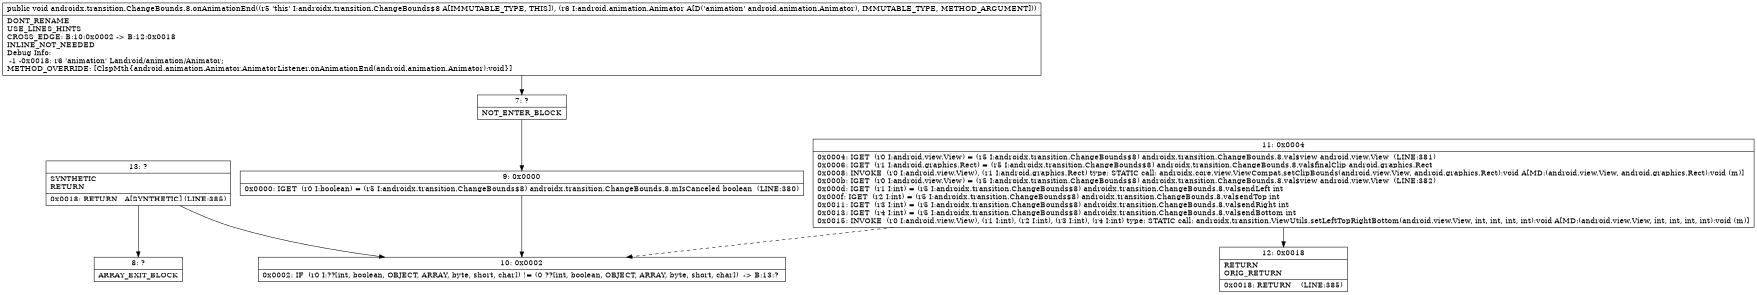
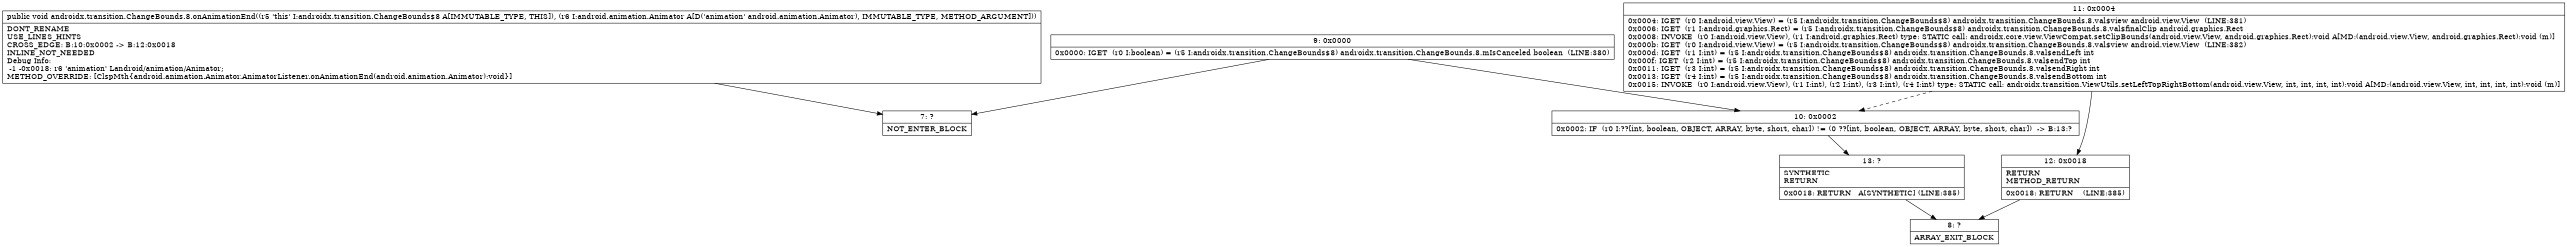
edge "7: ?" -> "9: 0x0000": reversed
edge "12: 0x0018" -> "8: ?": added
edge "13: ?" -> "10: 0x0002": reversed
node "12: 0x0018": text "ORIG_RETURN" -> "METHOD_RETURN"
